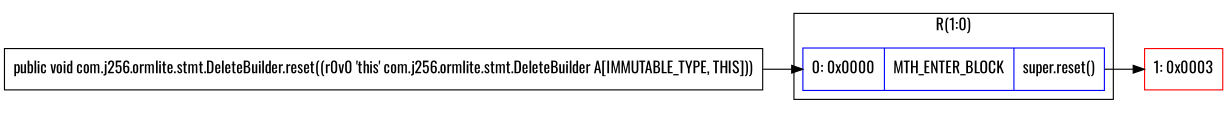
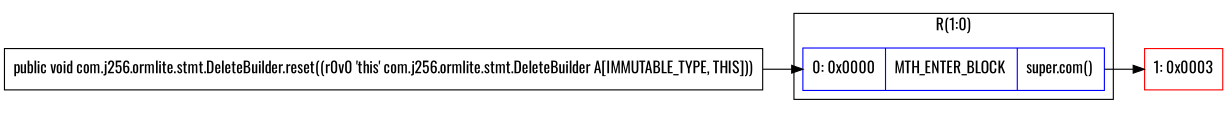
node "0: 0x0000": text "super.reset()" -> "super.com()"
